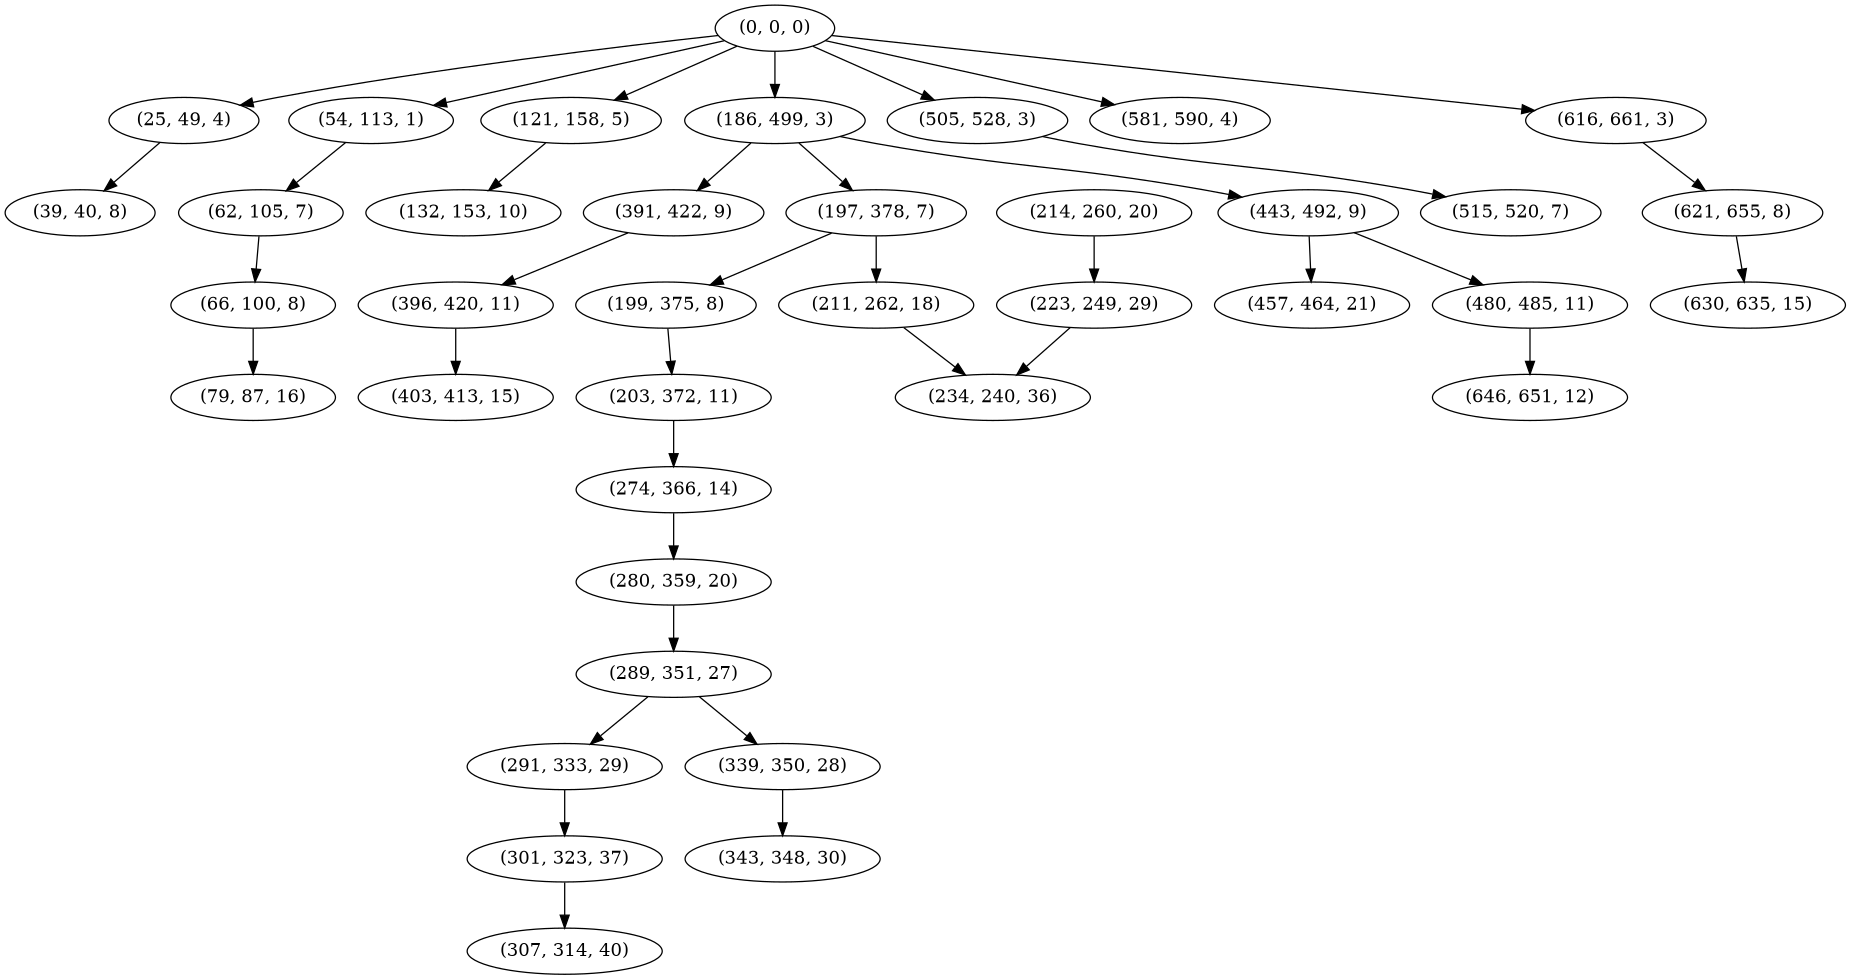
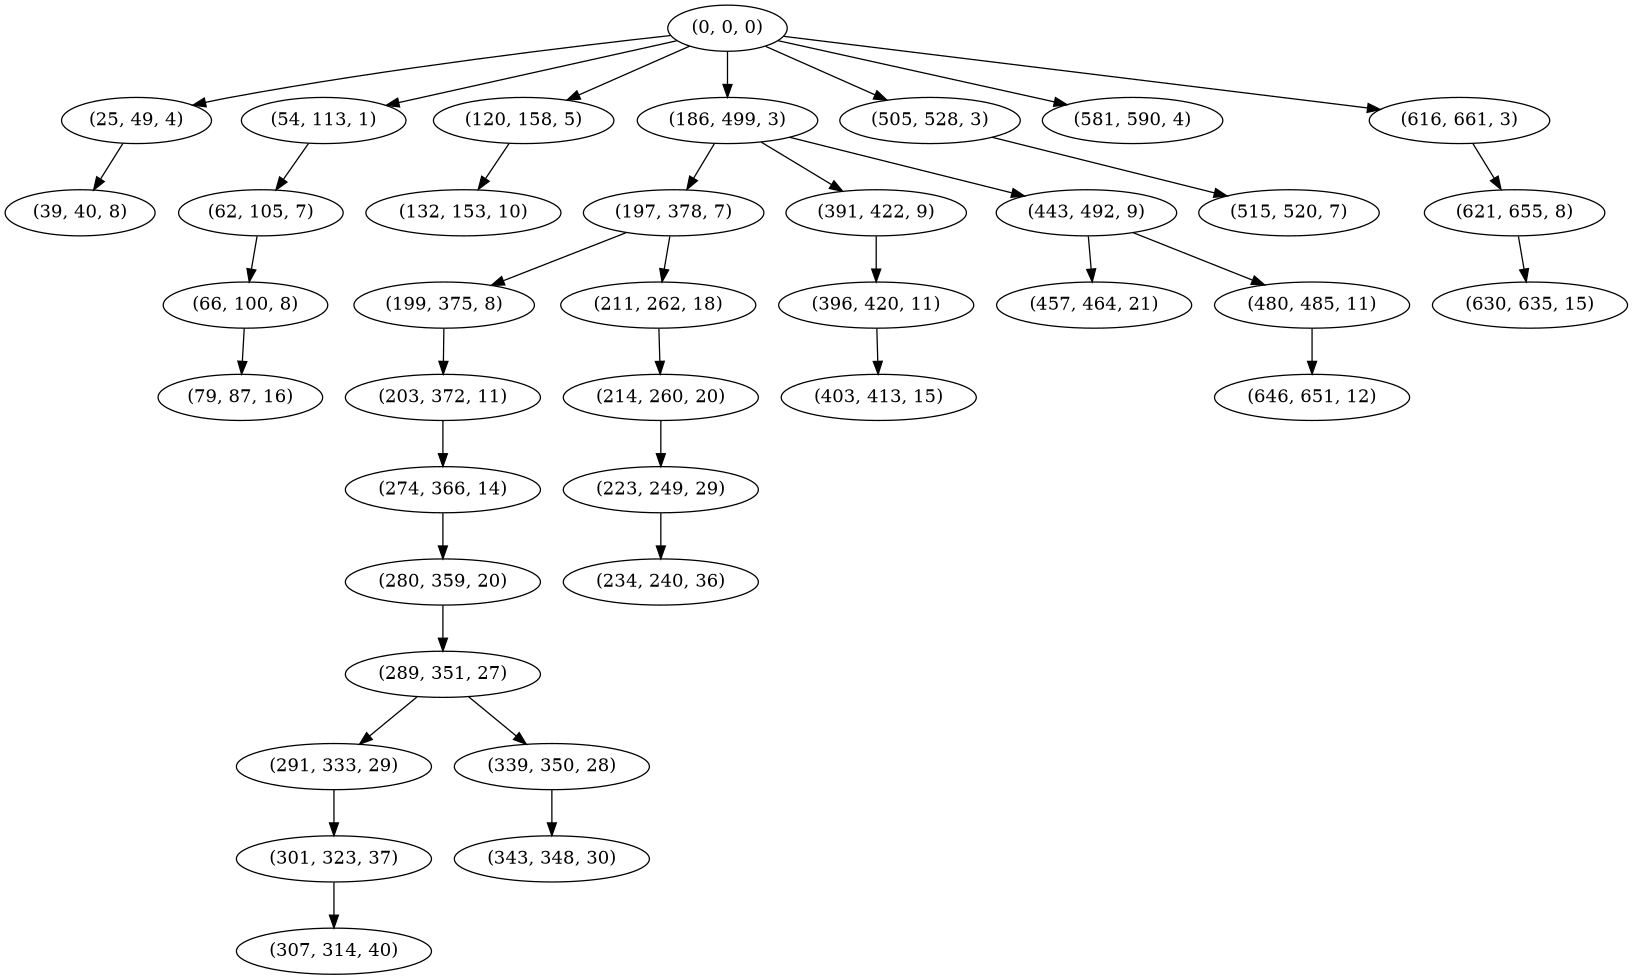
node "(121, 158, 5)": label "(121, 158, 5)" -> "(120, 158, 5)"
edge "(211, 262, 18)" -> "(234, 240, 36)": now "(211, 262, 18)" -> "(214, 260, 20)"
